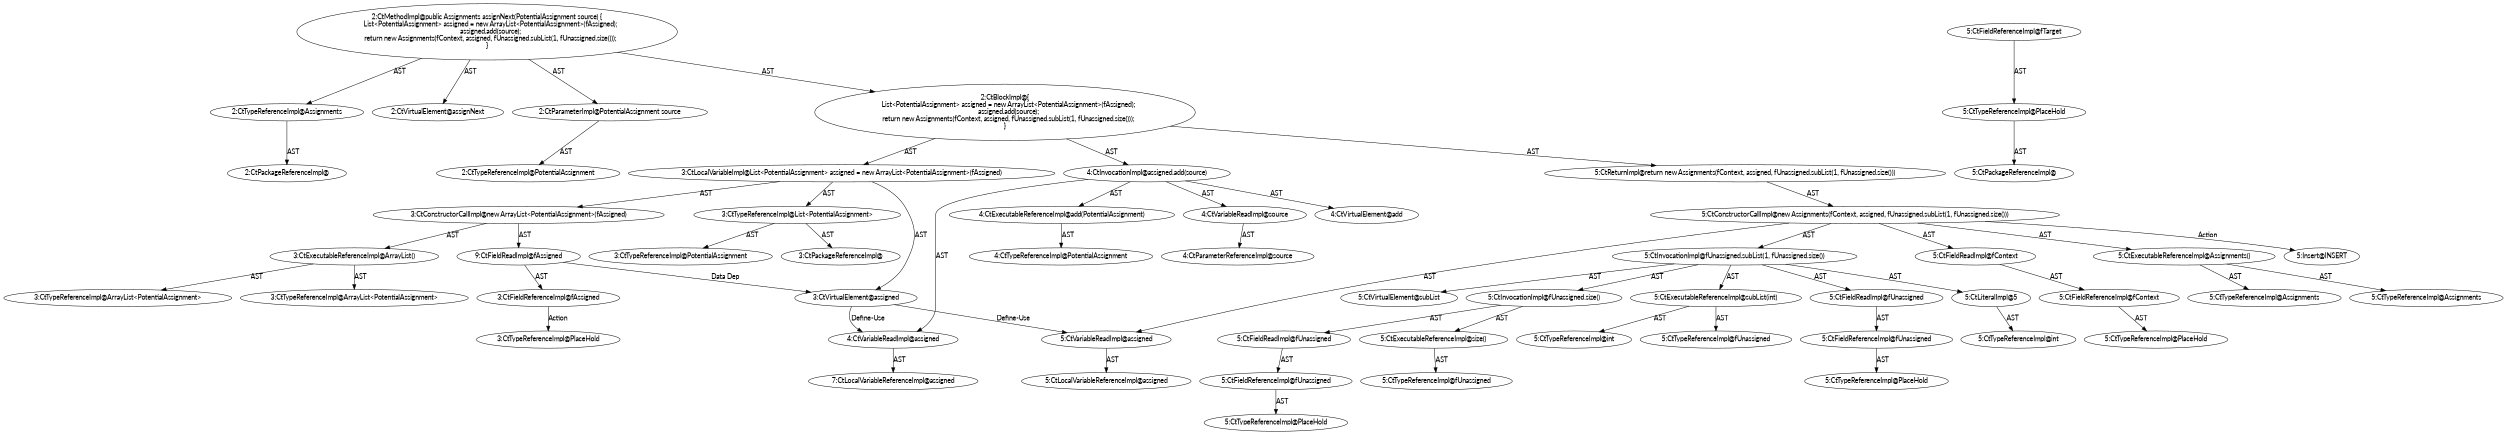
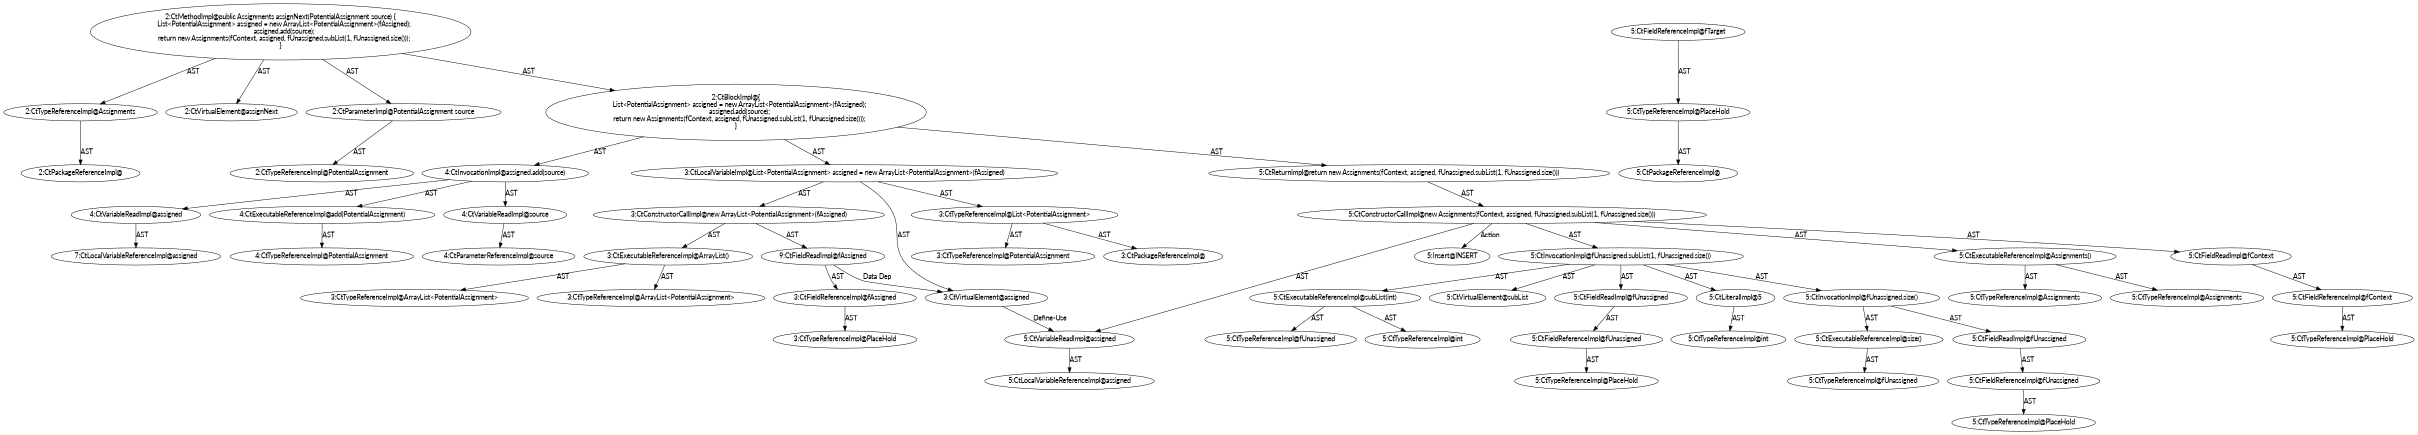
node "4:CtVirtualElement@add": removed
edge "3:CtFieldReferenceImpl@fAssigned" -> "3:CtTypeReferenceImpl@PlaceHold": label "Action" -> "AST"
edge "3:CtVirtualElement@assigned" -> "4:CtVariableReadImpl@assigned": removed, label "Define-Use"
